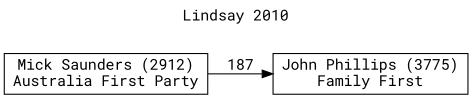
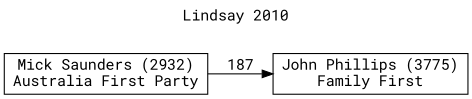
node "Mick Saunders (2912) Australia First Party": label "Mick Saunders (2912) Australia First Party" -> "Mick Saunders (2932) Australia First Party"
